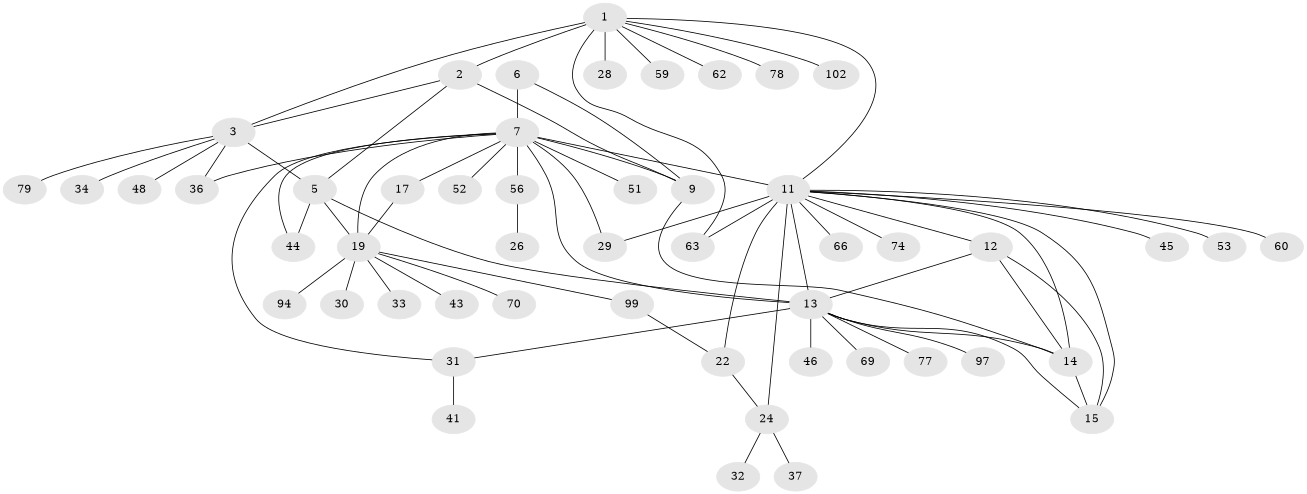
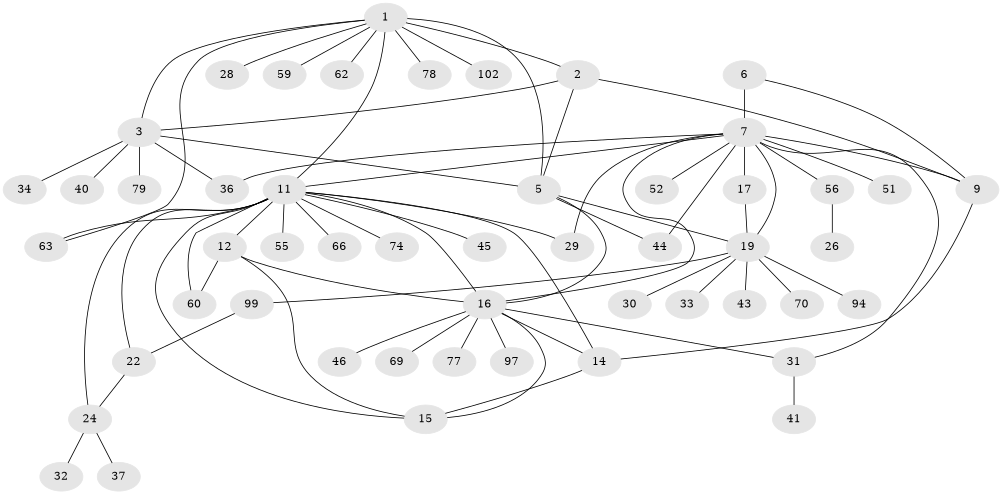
edge "1" -- "5": added
node "48": label "48" -> "40"
node "53": label "53" -> "55"
node "13": label "13" -> "16"
edge "12" -- "14": now "12" -- "60"
